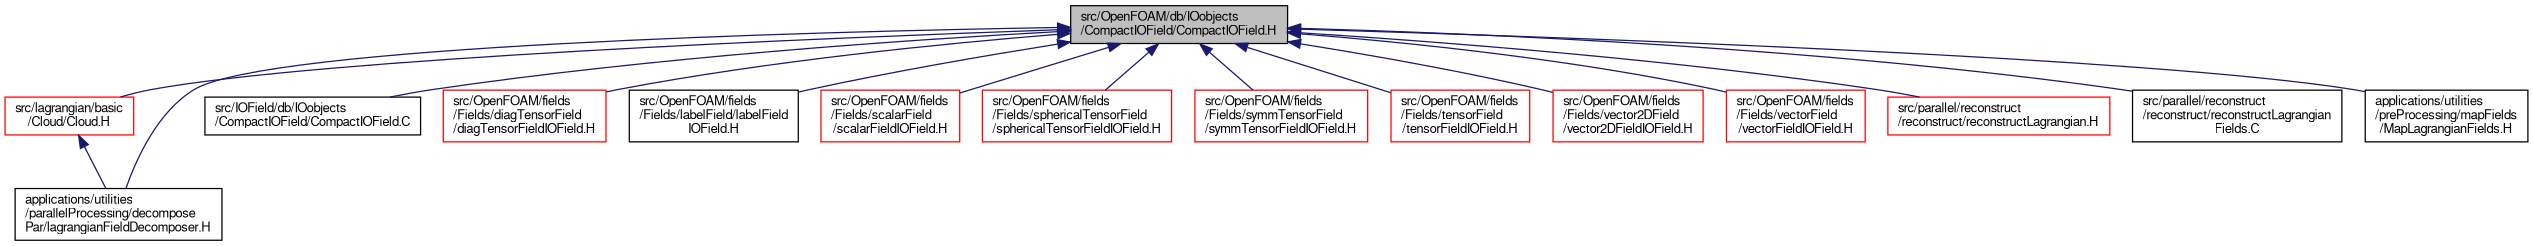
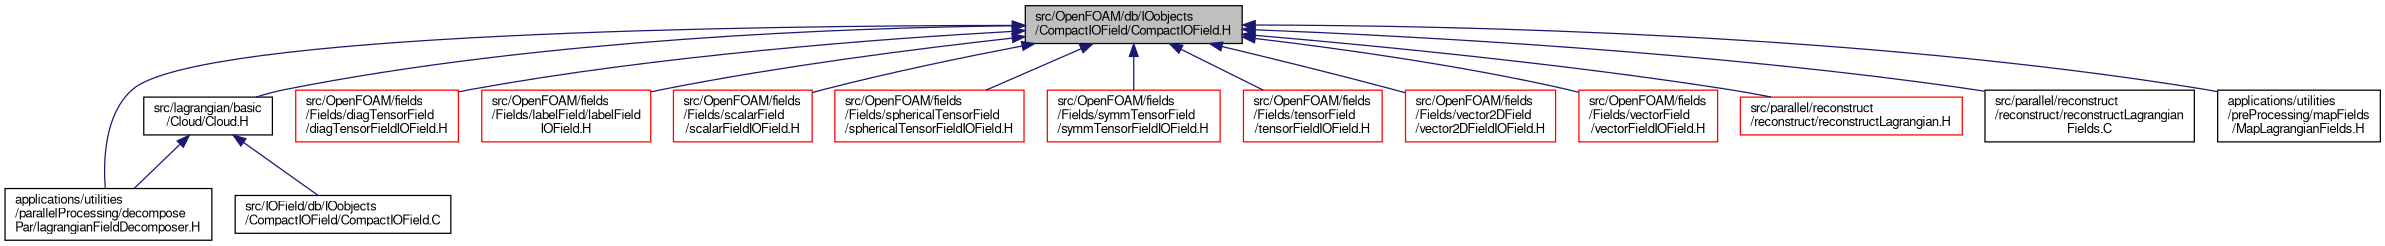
edge "src/IOField/db/IOobjects /CompactIOField/CompactIOField.C" -> "src/OpenFOAM/db/IOobjects /CompactIOField/CompactIOField.H": now "src/IOField/db/IOobjects /CompactIOField/CompactIOField.C" -> "src/lagrangian/basic /Cloud/Cloud.H"
node "src/lagrangian/basic /Cloud/Cloud.H": color red -> black
node "src/OpenFOAM/fields /Fields/labelField/labelField IOField.H": color black -> red
